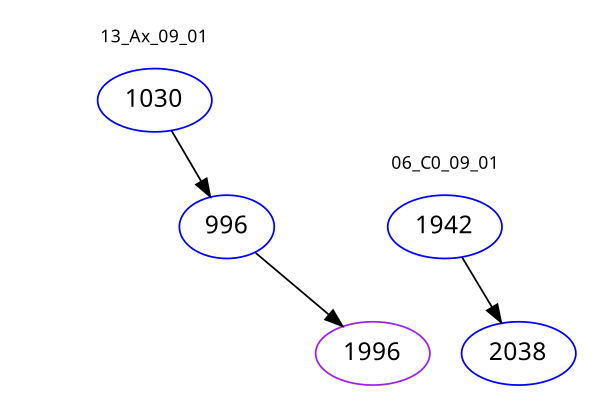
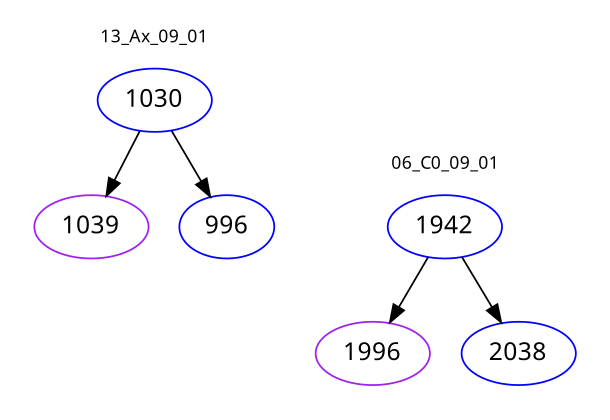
node "1039": added
edge "996" -> "1996": now "1942" -> "1996"
